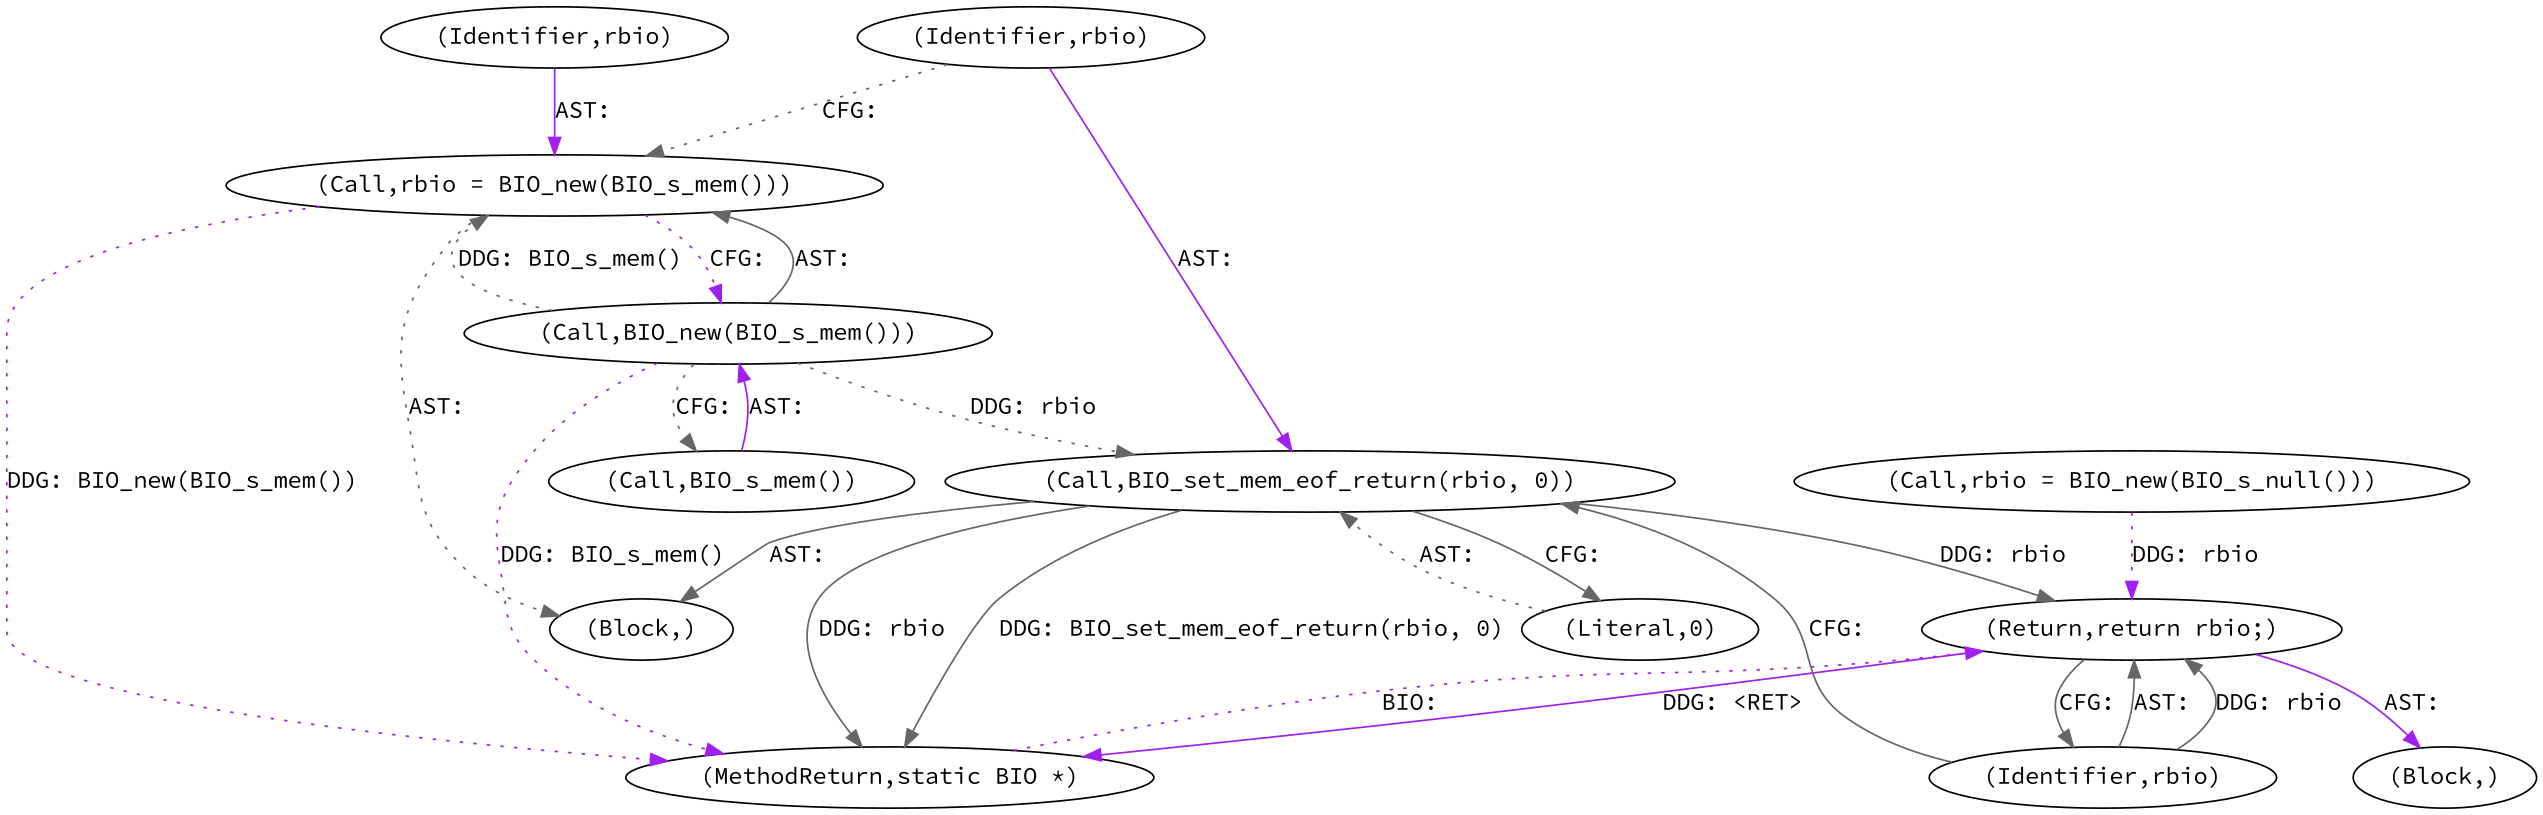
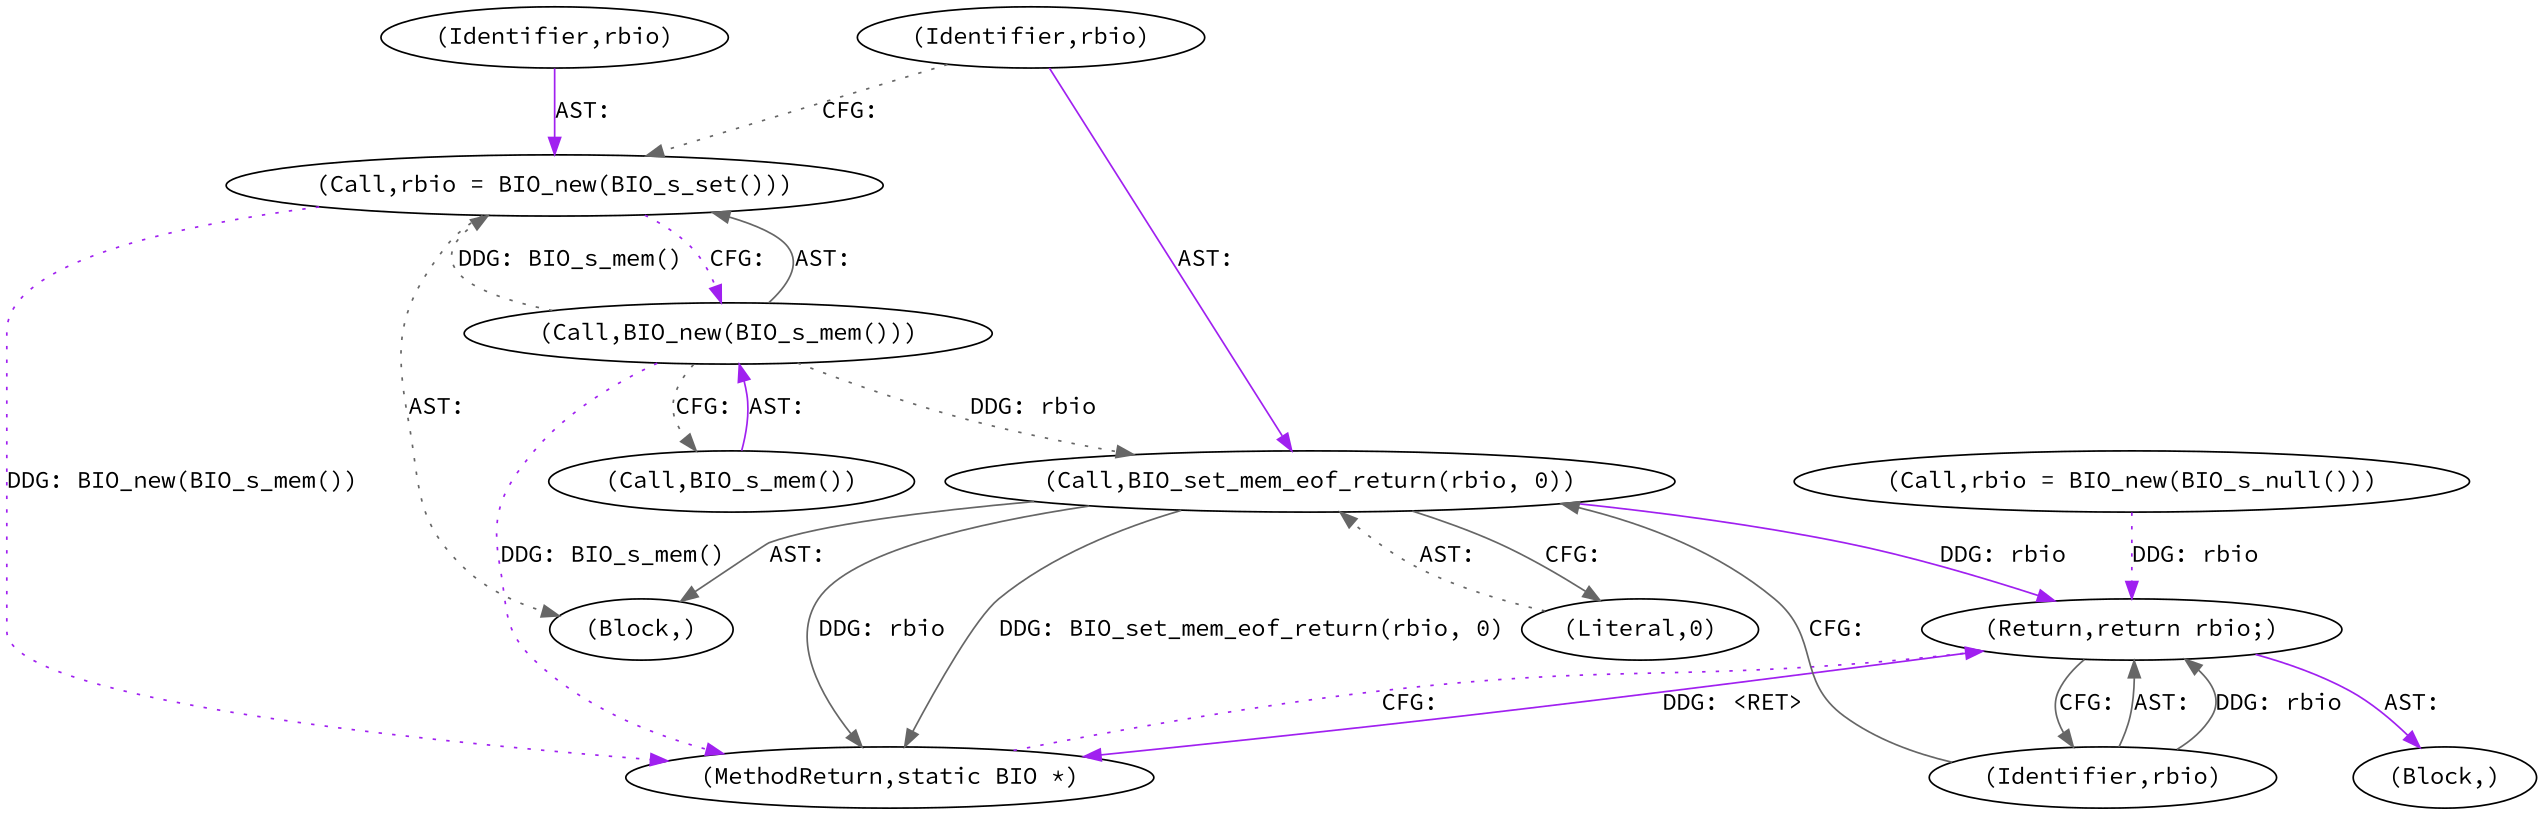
node "(Call,rbio = BIO_new(BIO_s_mem()))": label "(Call,rbio = BIO_new(BIO_s_mem()))" -> "(Call,rbio = BIO_new(BIO_s_set()))"
edge "(Call,BIO_set_mem_eof_return(rbio, 0))" -> "(Return,return rbio;)": color gray40 -> purple
edge "(MethodReturn,static BIO *)" -> "(Return,return rbio;)": label "BIO: " -> "CFG: "
